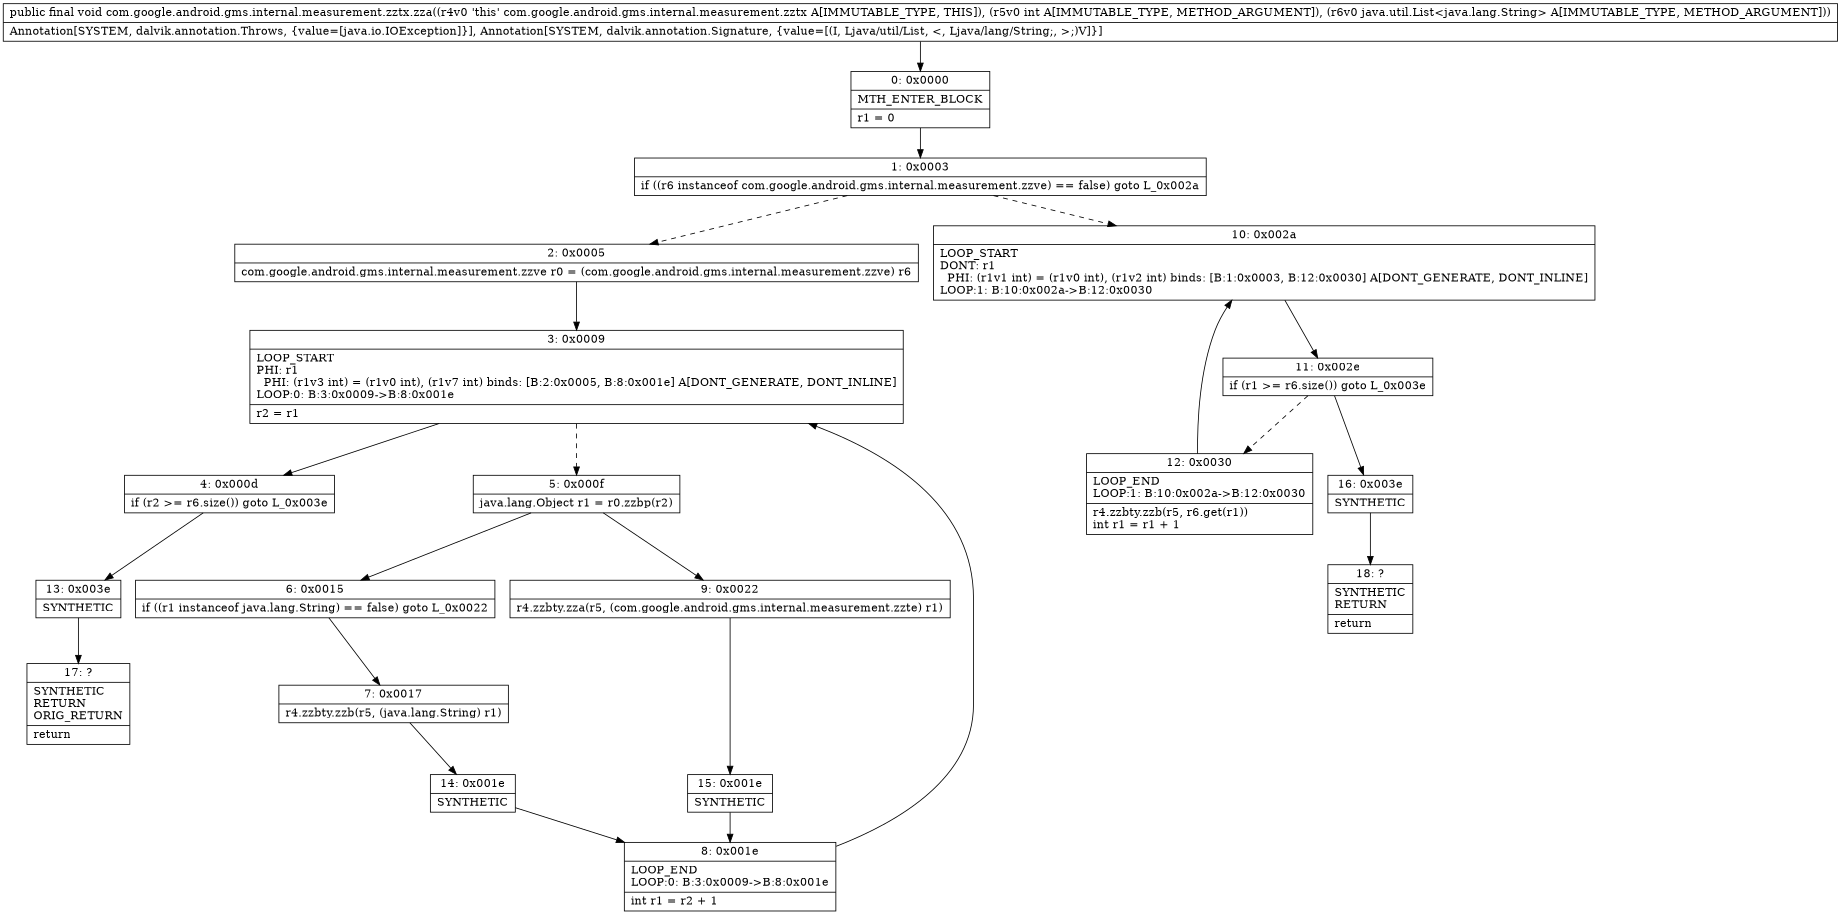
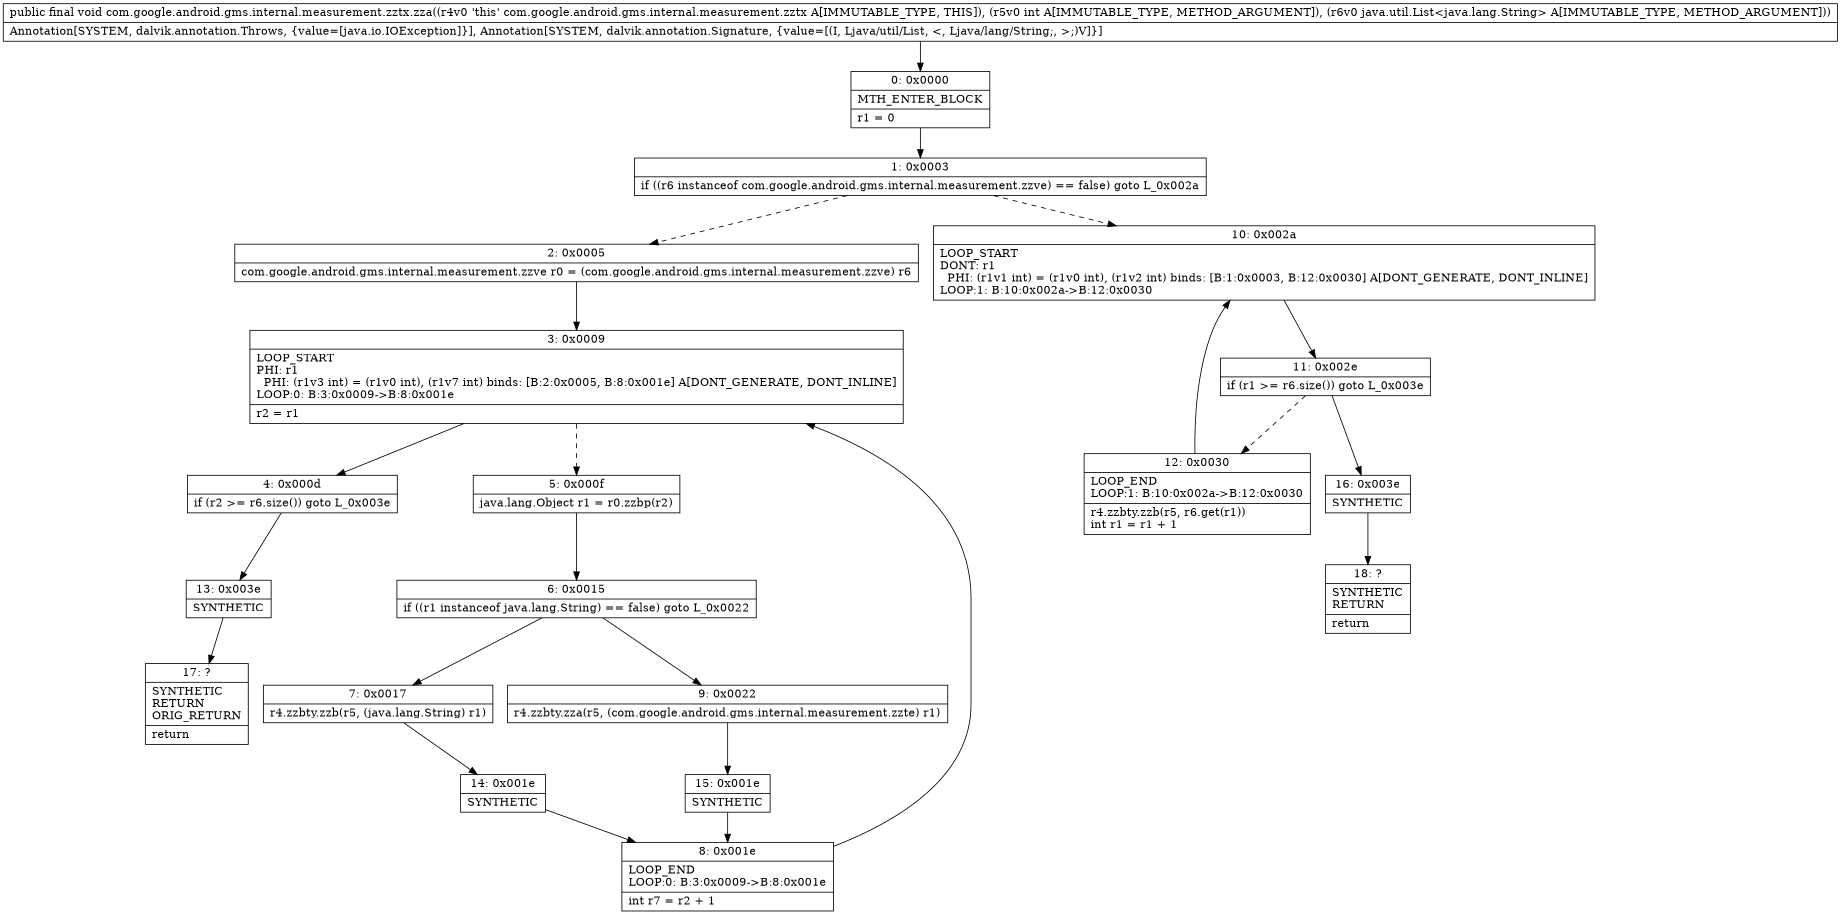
edge "5: 0x000f" -> "9: 0x0022": now "6: 0x0015" -> "9: 0x0022"
node "8: 0x001e": text "int r1 = r2 + 1" -> "int r7 = r2 + 1"
